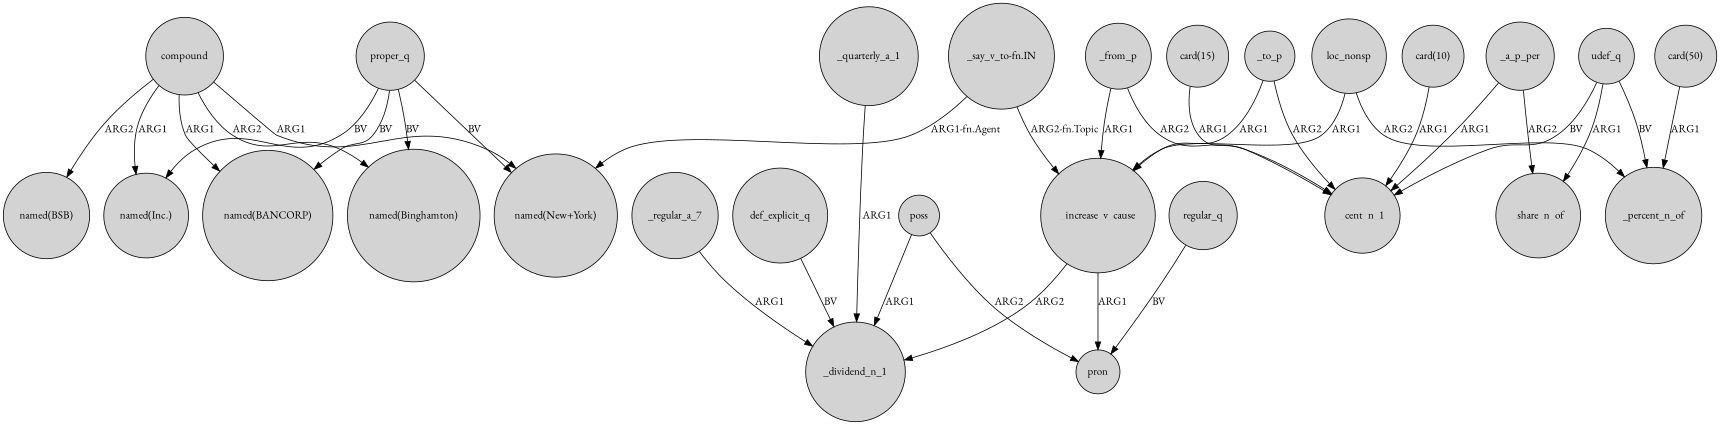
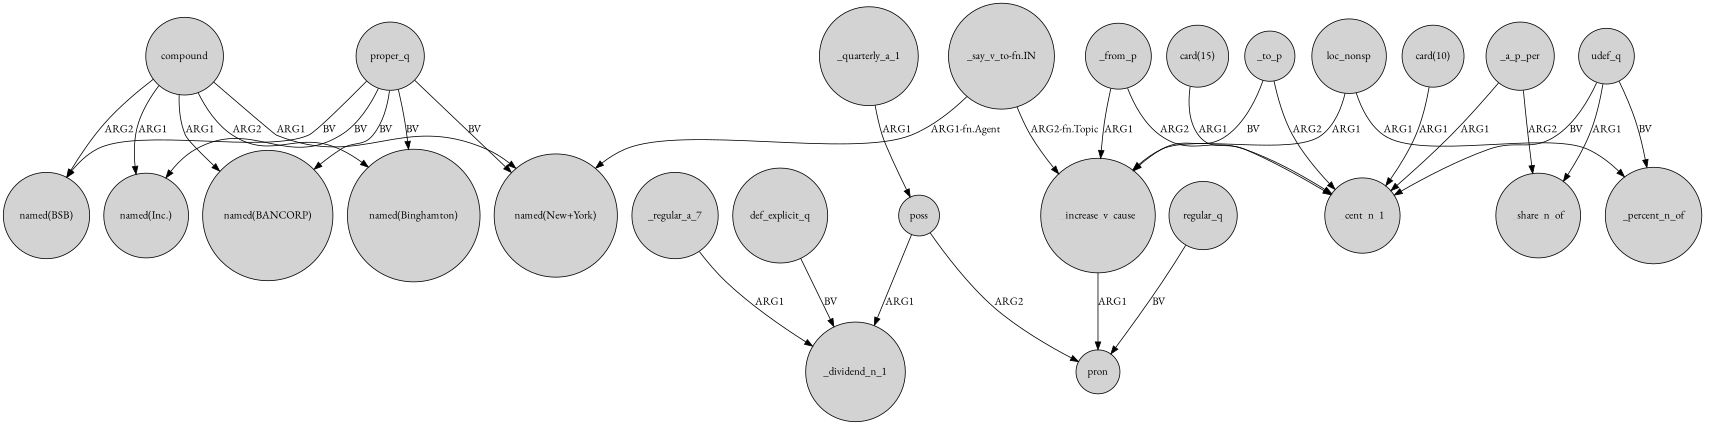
node "card(50)": removed
edge "_to_p" -> "_increase_v_cause": label "ARG1" -> "BV"
edge "loc_nonsp" -> "_percent_n_of": label "ARG2" -> "ARG1"
edge "proper_q" -> "named(BSB)": added, label "BV"
edge "_quarterly_a_1" -> "_dividend_n_1": now "_quarterly_a_1" -> "poss"
edge "_increase_v_cause" -> "_dividend_n_1": removed, label "ARG2"
